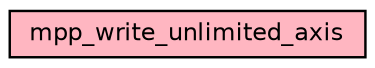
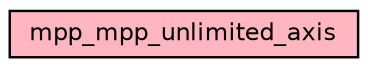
node "mpp_write_unlimited_axis": label "mpp_write_unlimited_axis" -> "mpp_mpp_unlimited_axis"
